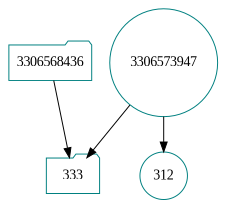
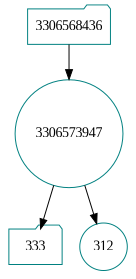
edge "3306568436" -> "333": now "3306568436" -> "3306573947"
